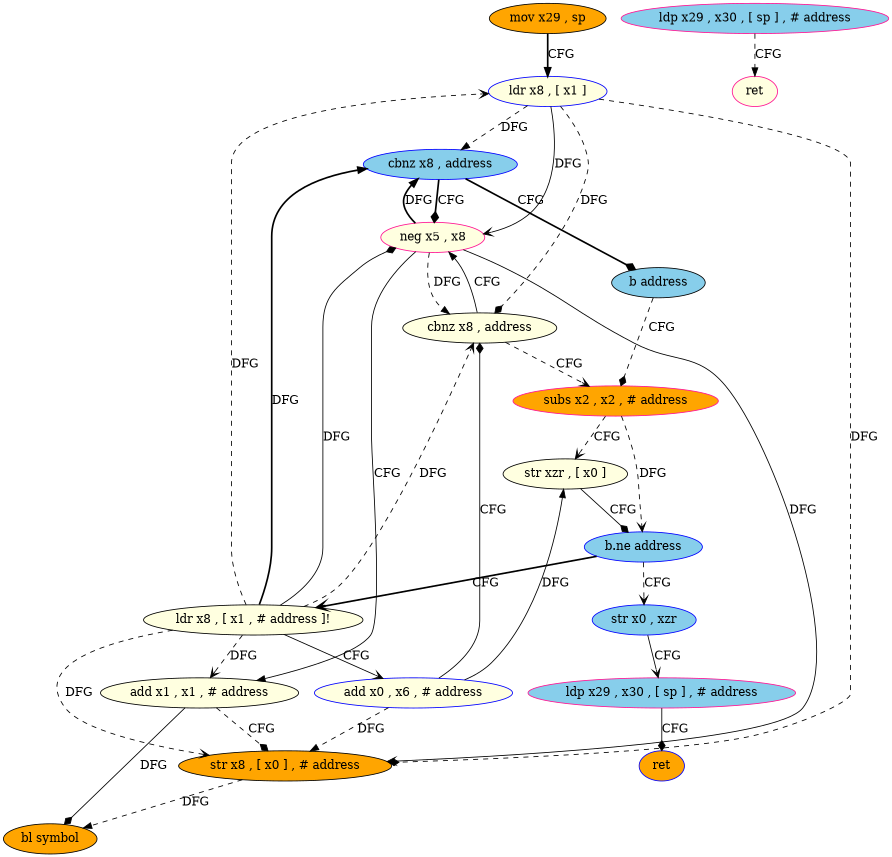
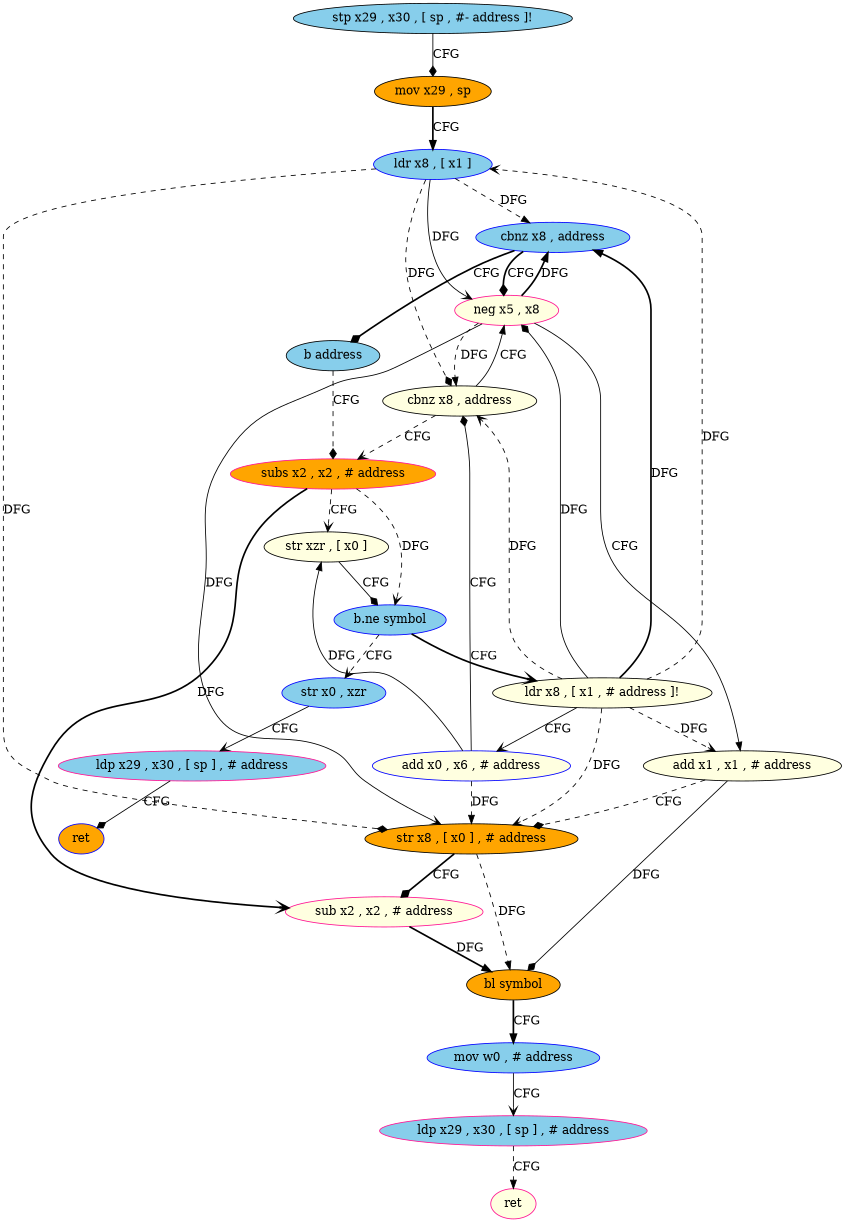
node "stp x29 , x30 , [ sp , #- address ]!": added
node "ldr x8 , [ x1 ]": fillcolor lightyellow -> skyblue
node "b.ne address": label "b.ne address" -> "b.ne symbol"
node "sub x2 , x2 , # address": added
node "mov w0 , # address": added
